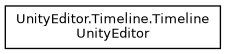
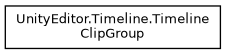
node "UnityEditor.Timeline.Timeline UnityEditor": label "UnityEditor.Timeline.Timeline UnityEditor" -> "UnityEditor.Timeline.Timeline ClipGroup"
